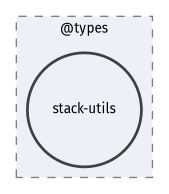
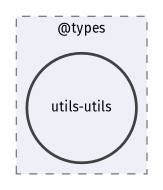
node "stack-utils": label "stack-utils" -> "utils-utils"
